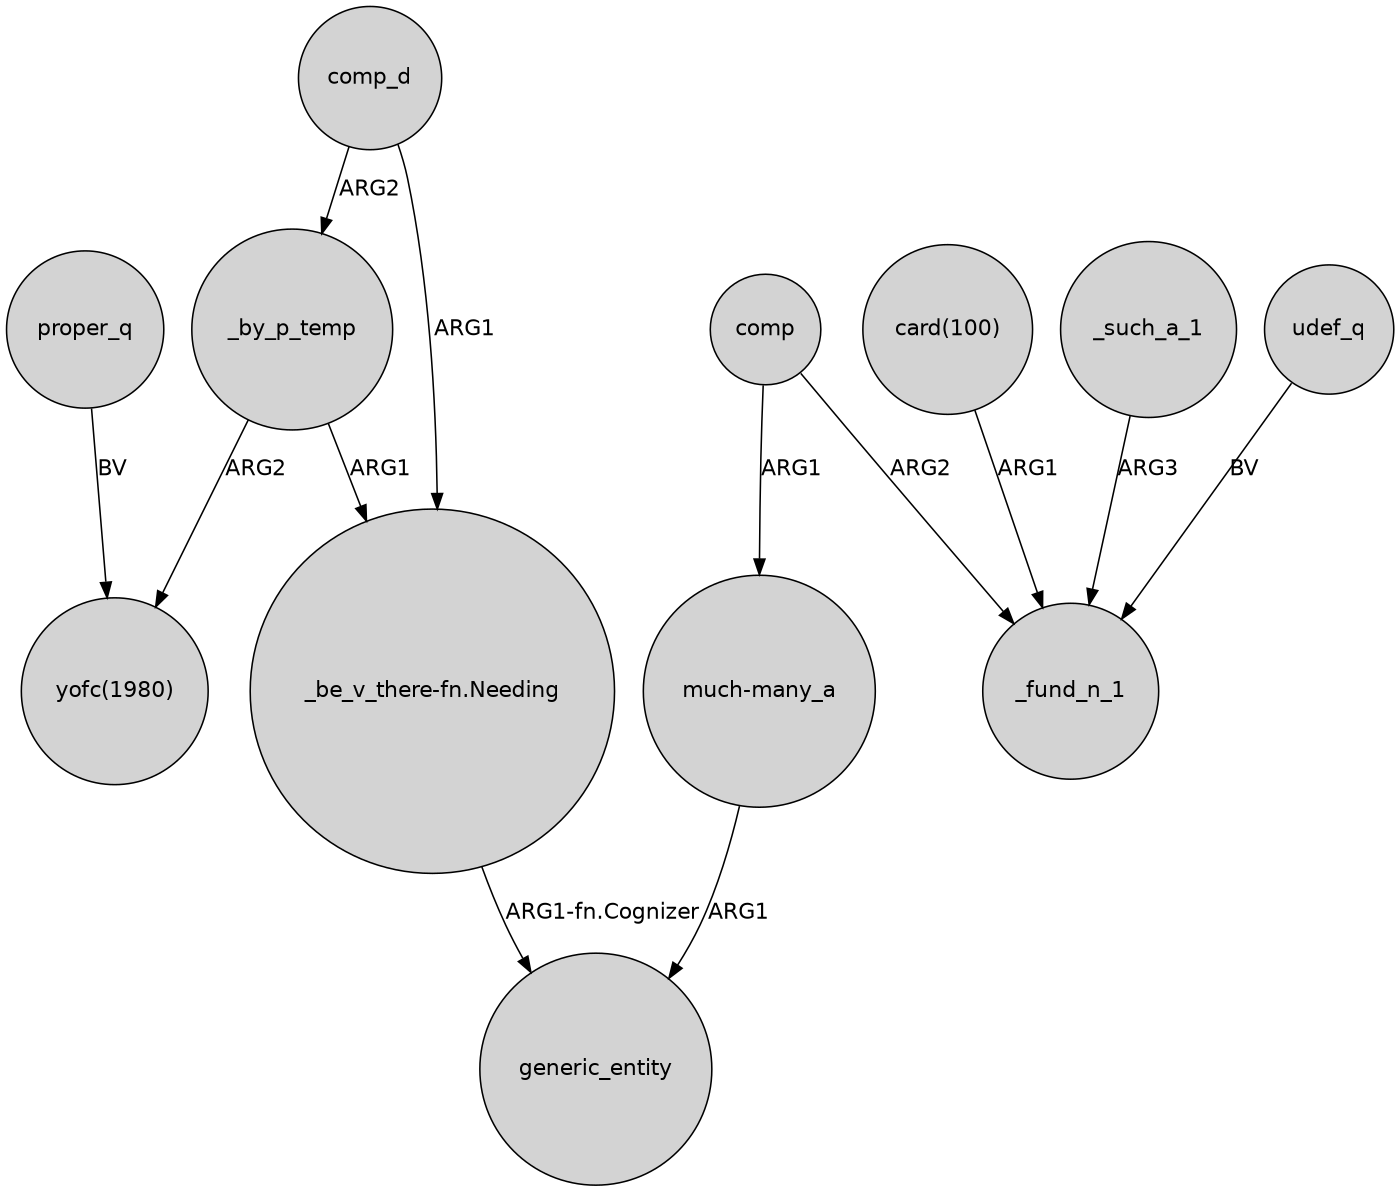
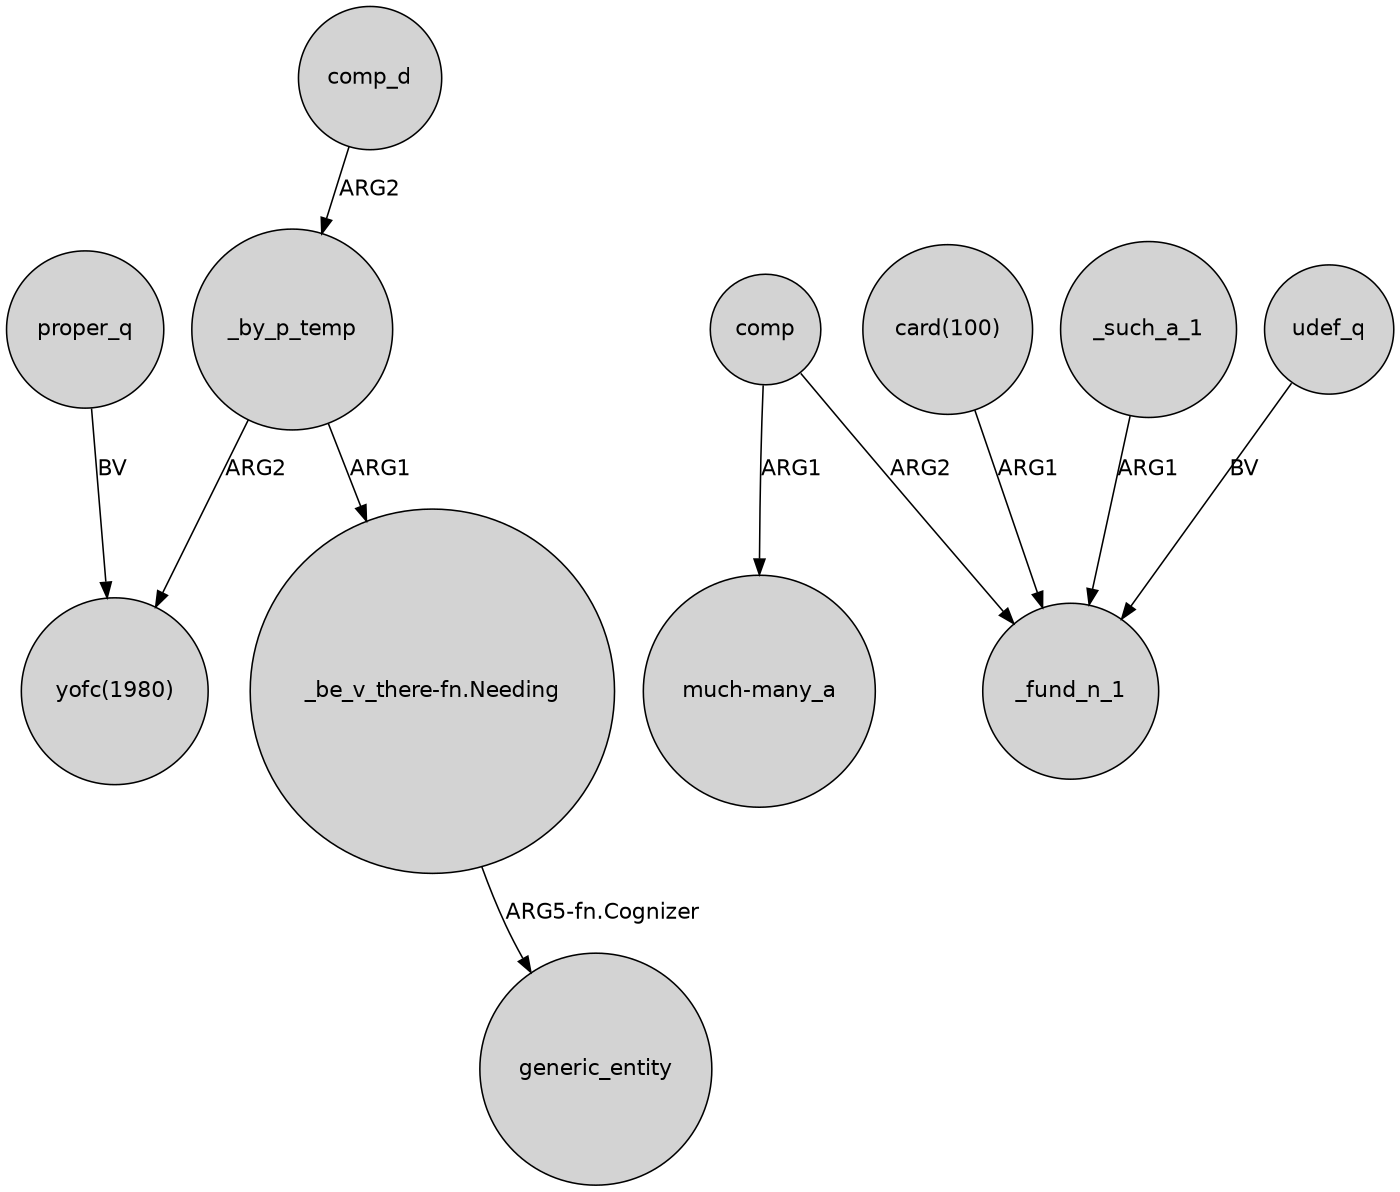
edge "comp_d" -> "_be_v_there-fn.Needing": removed, label "ARG1"
edge "_such_a_1" -> "_fund_n_1": label "ARG3" -> "ARG1"
edge "much-many_a" -> "generic_entity": removed, label "ARG1"
edge "_be_v_there-fn.Needing" -> "generic_entity": label "ARG1-fn.Cognizer" -> "ARG5-fn.Cognizer"
